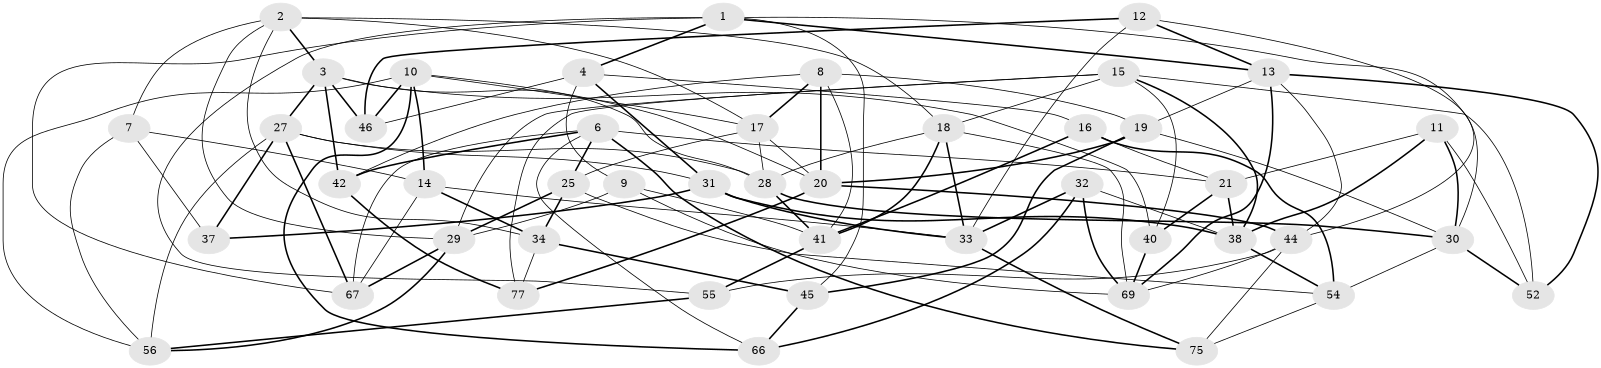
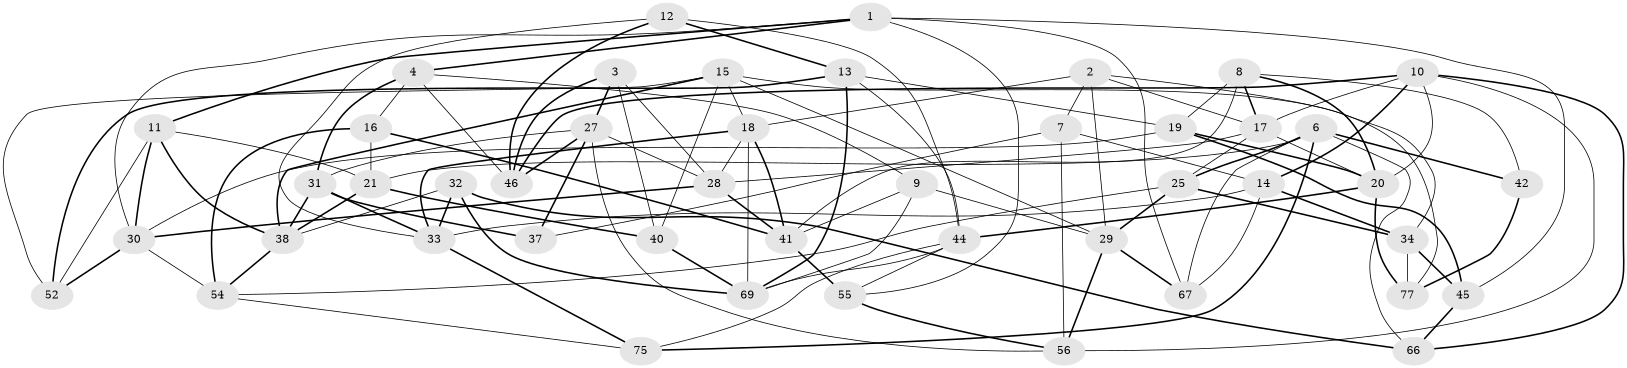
edge "2" -- "3": removed
edge "1" -- "13": now "1" -- "11"
edge "3" -- "42": removed
edge "27" -- "67": now "27" -- "46"
